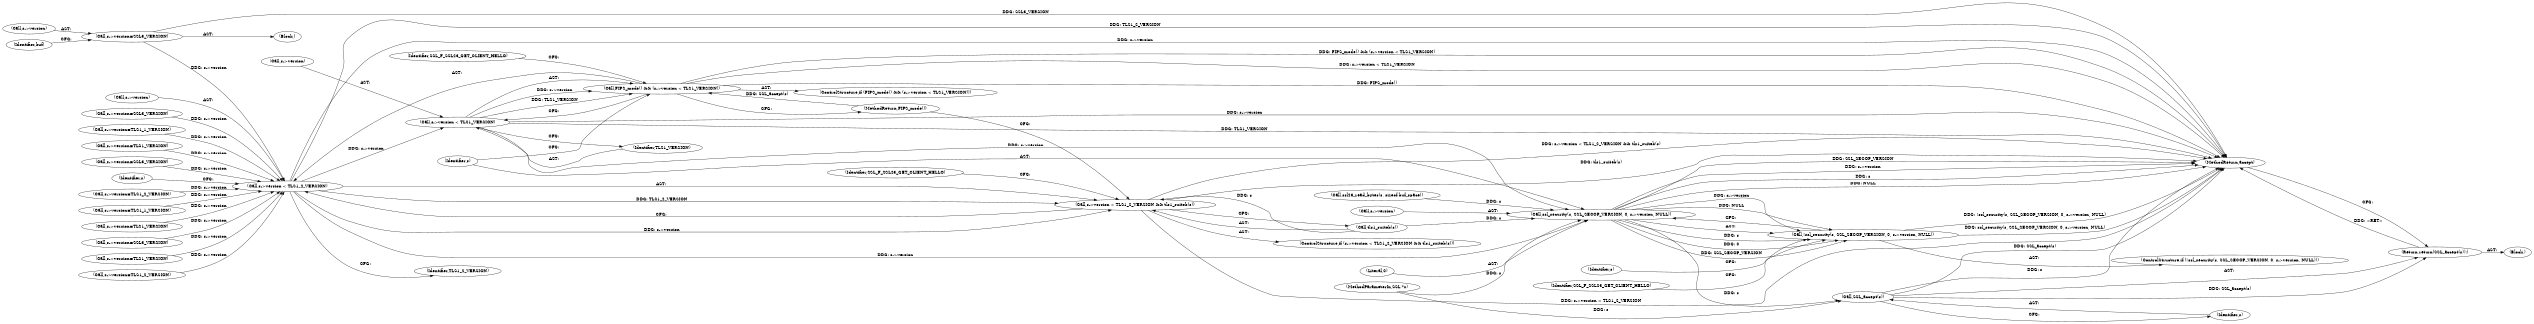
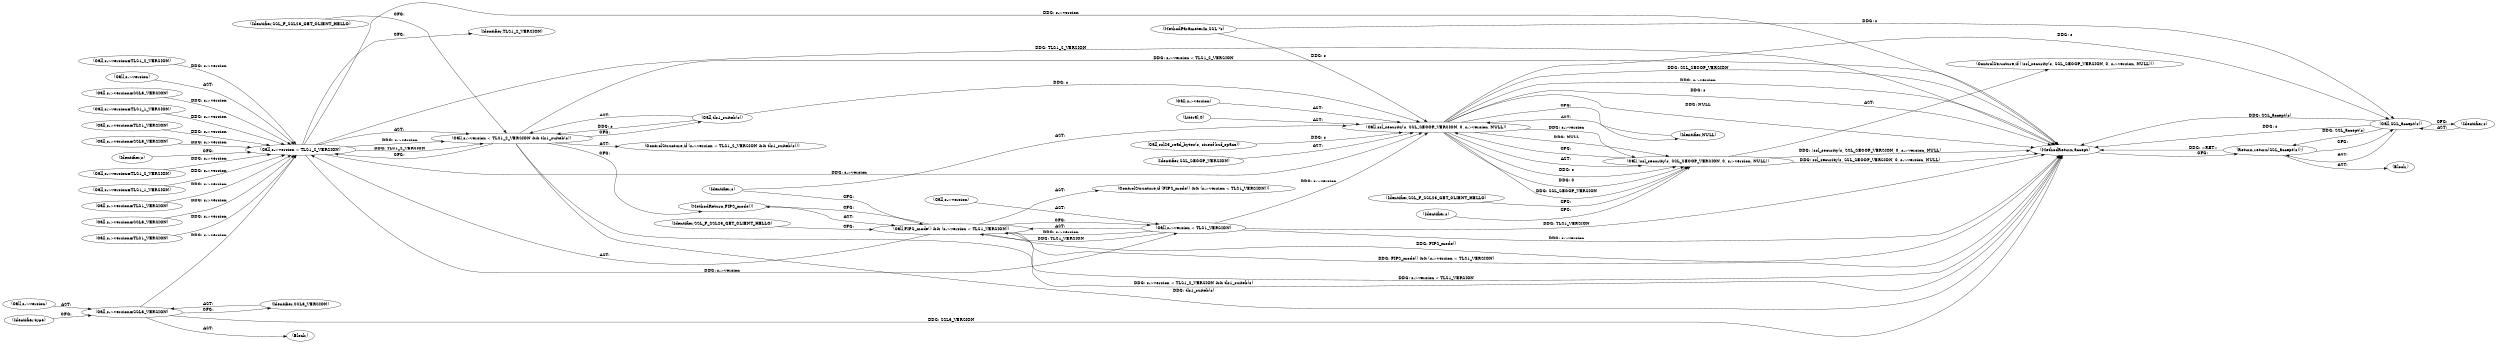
node "(Identifier,buf)": label "(Identifier,buf)" -> "(Identifier,type)"
edge "(MethodReturn,FIPS_mode())" -> "(Call,FIPS_mode() && (s->version < TLS1_VERSION))": label "DDG: SSL_accept(s)" -> "AST: "
node "(Identifier,NULL)": added
edge "(MethodReturn,FIPS_mode())" -> "(Call,s->version < TLS1_2_VERSION && tls1_suiteb(s))": reversed
edge "(Return,return(SSL_accept(s));)" -> "(Call,SSL_accept(s))": added, label "CFG:"
node "(Identifier,TLS1_VERSION)": removed
node "(Identifier,SSL_SECOP_VERSION)": added
node "(Identifier,SSL3_VERSION)": added
